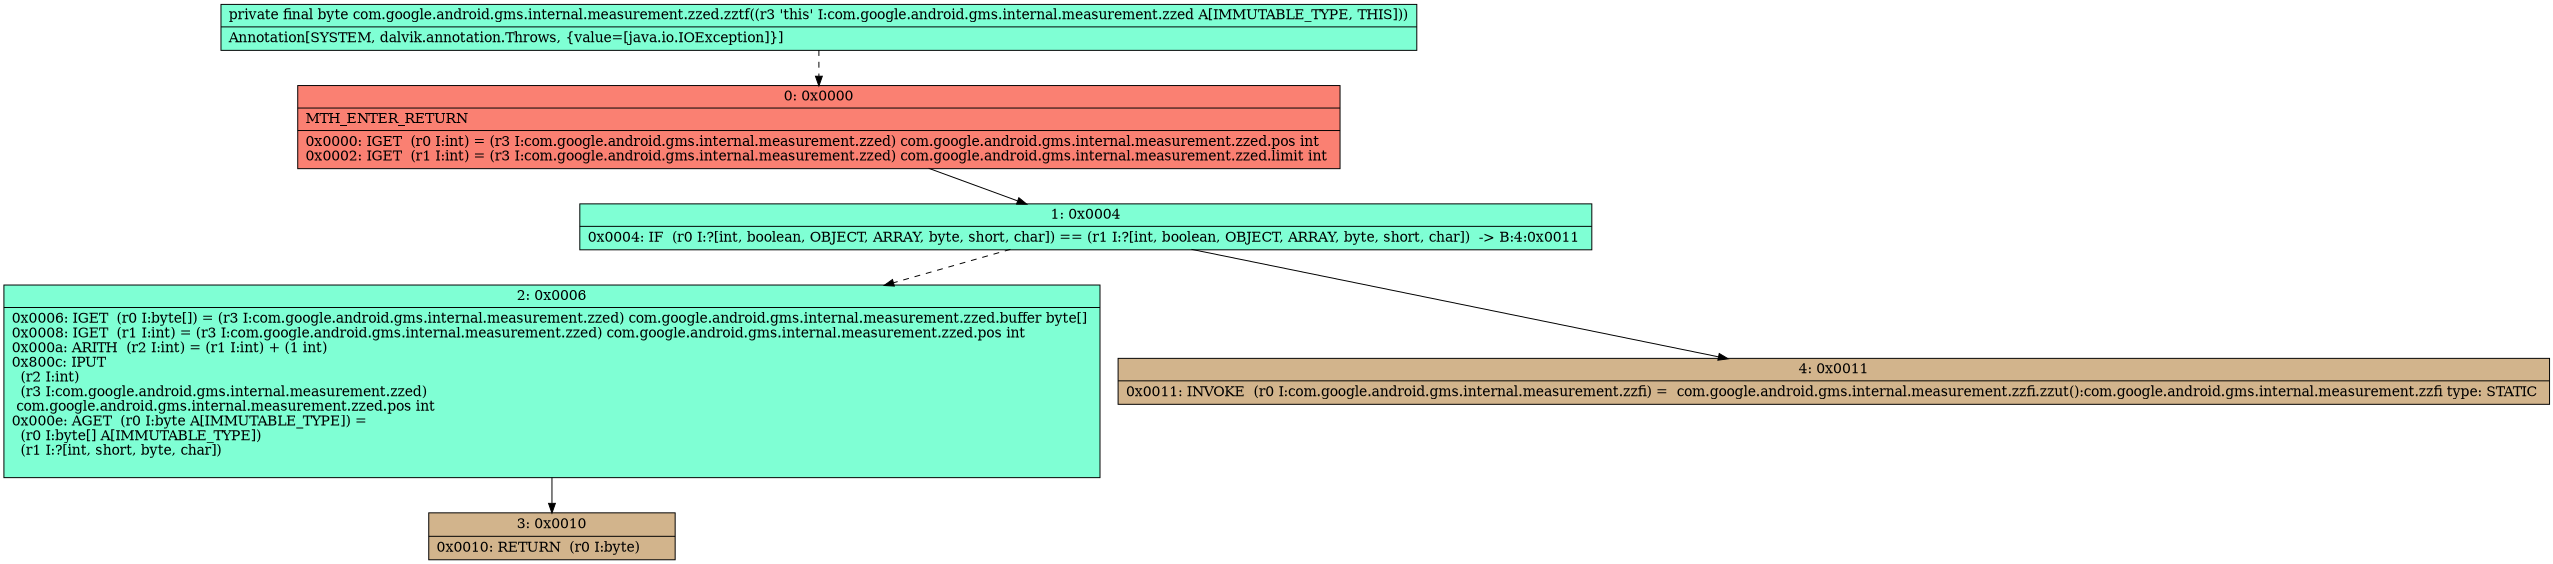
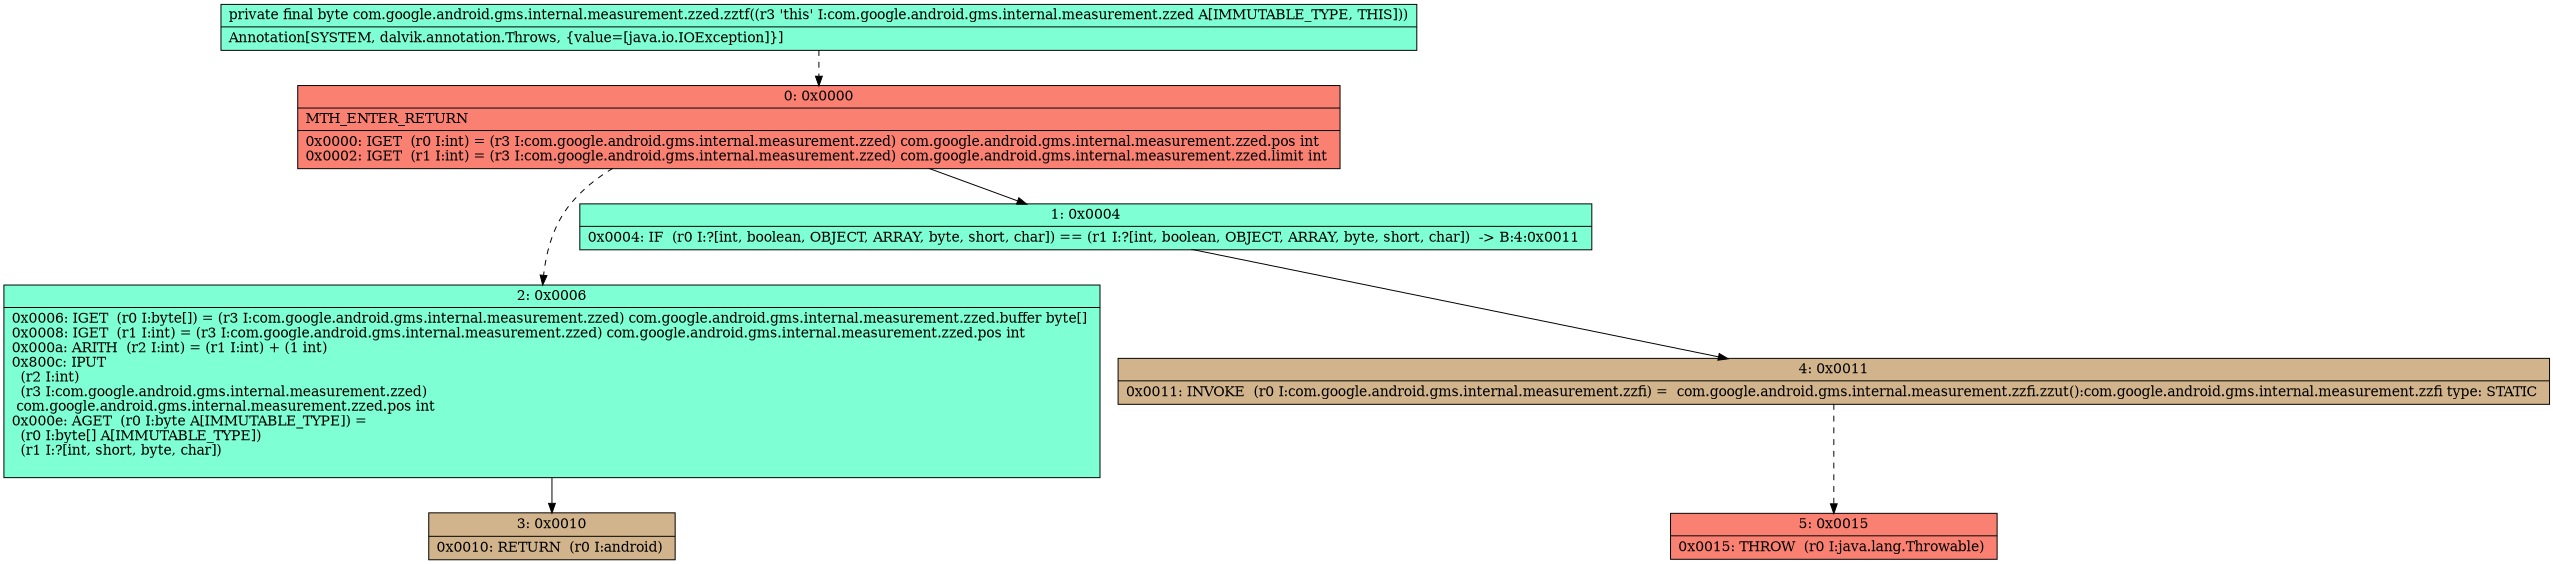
edge "1: 0x0004" -> "2: 0x0006": now "0: 0x0000" -> "2: 0x0006"
node "5: 0x0015": added
node "3: 0x0010": text "0x0010: RETURN  (r0 I:byte)" -> "0x0010: RETURN  (r0 I:android)"
